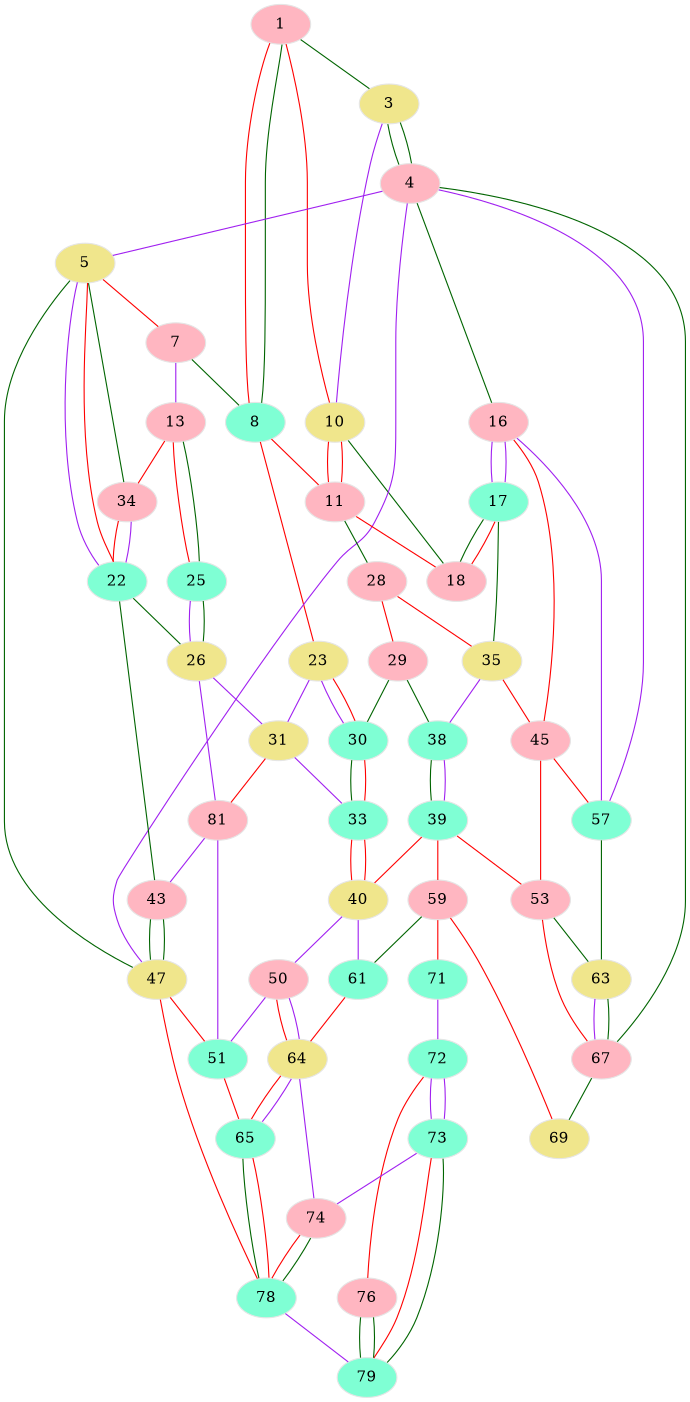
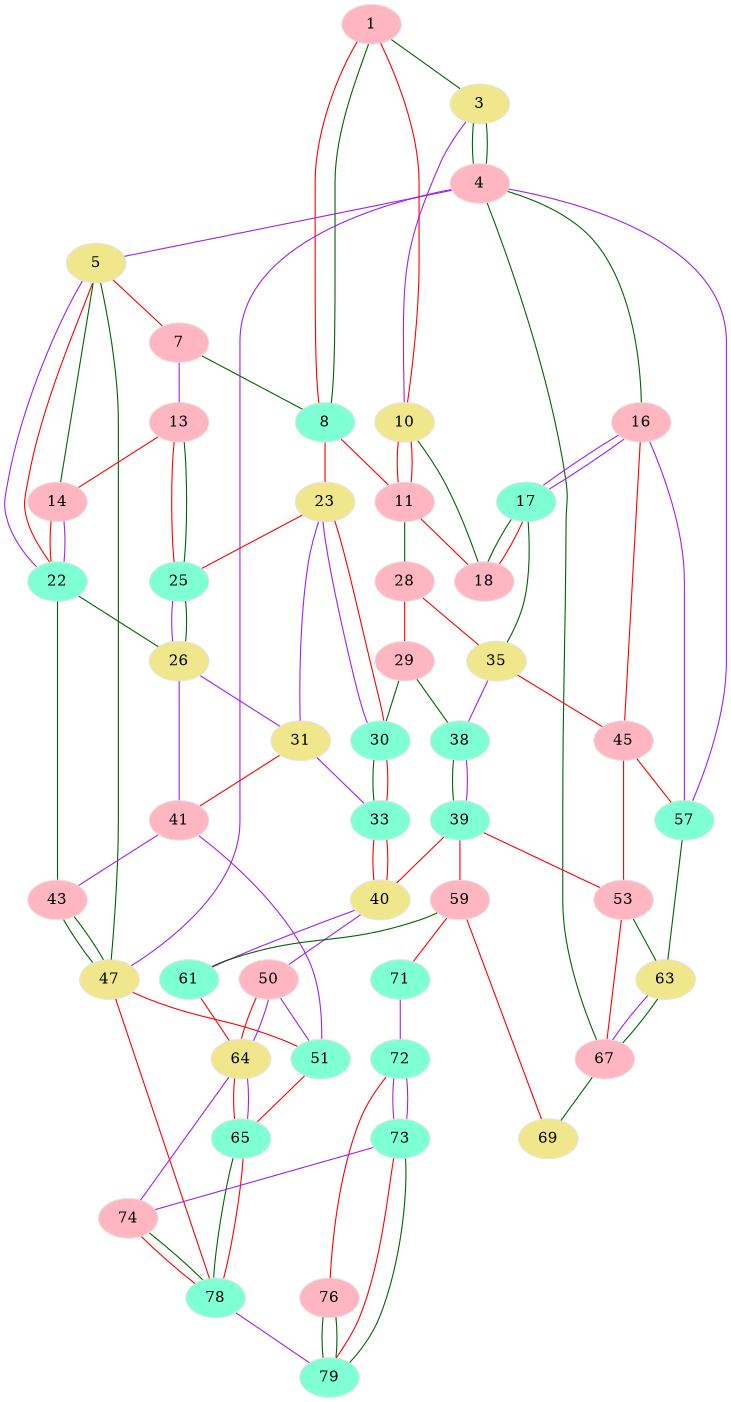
node "34": label "34" -> "14"
edge "23" -- "25": added
node "81": label "81" -> "41"
